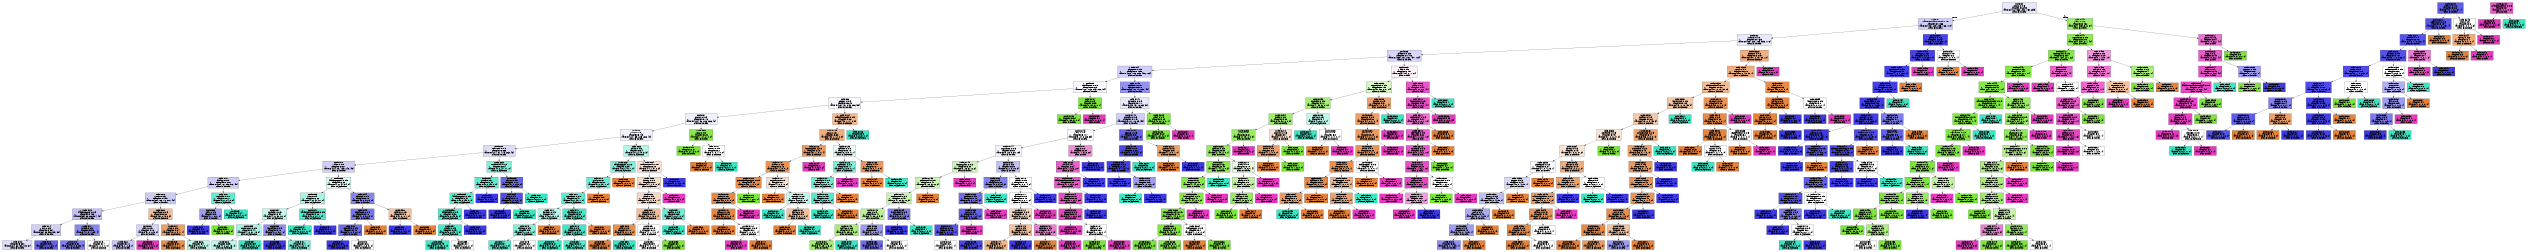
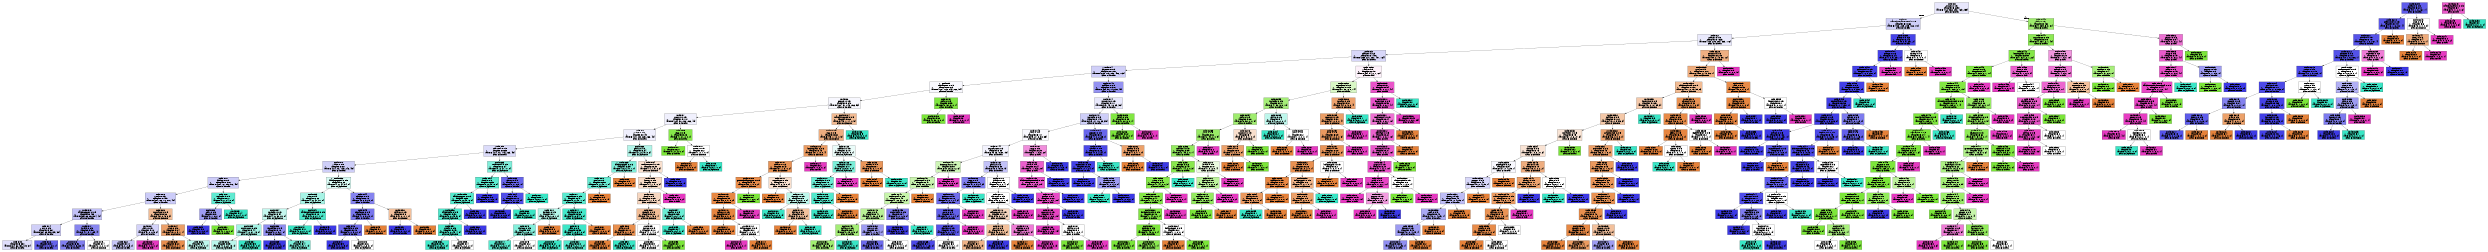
edge "node #167" -> "node #165": now "node #164" -> "node #165"
